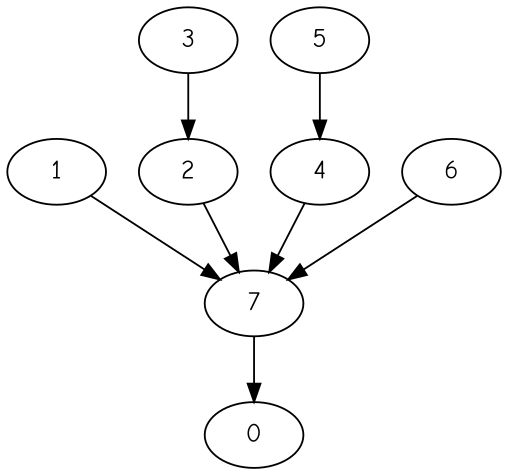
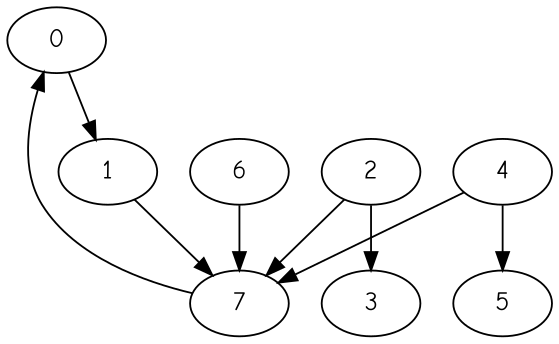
edge "0" -> "1": added
edge "3" -> "2": reversed
edge "5" -> "4": reversed
